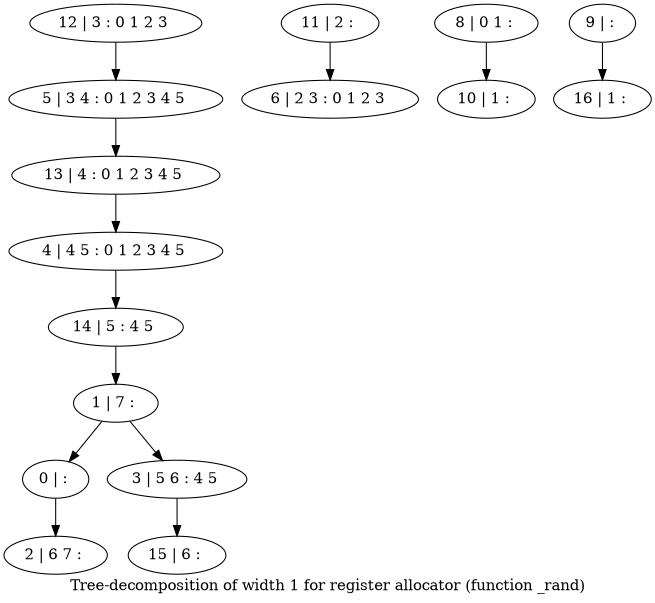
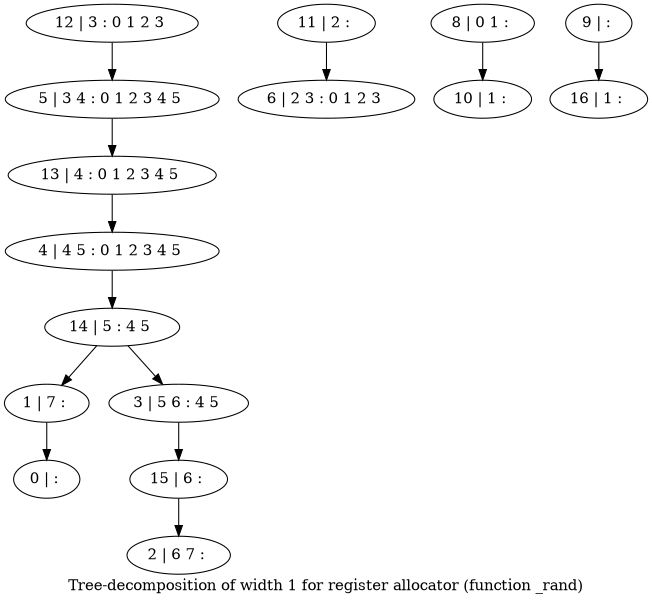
edge "1 | 7 :" -> "3 | 5 6 : 4 5": now "14 | 5 : 4 5" -> "3 | 5 6 : 4 5"
edge "0 | :" -> "2 | 6 7 :": now "15 | 6 :" -> "2 | 6 7 :"
